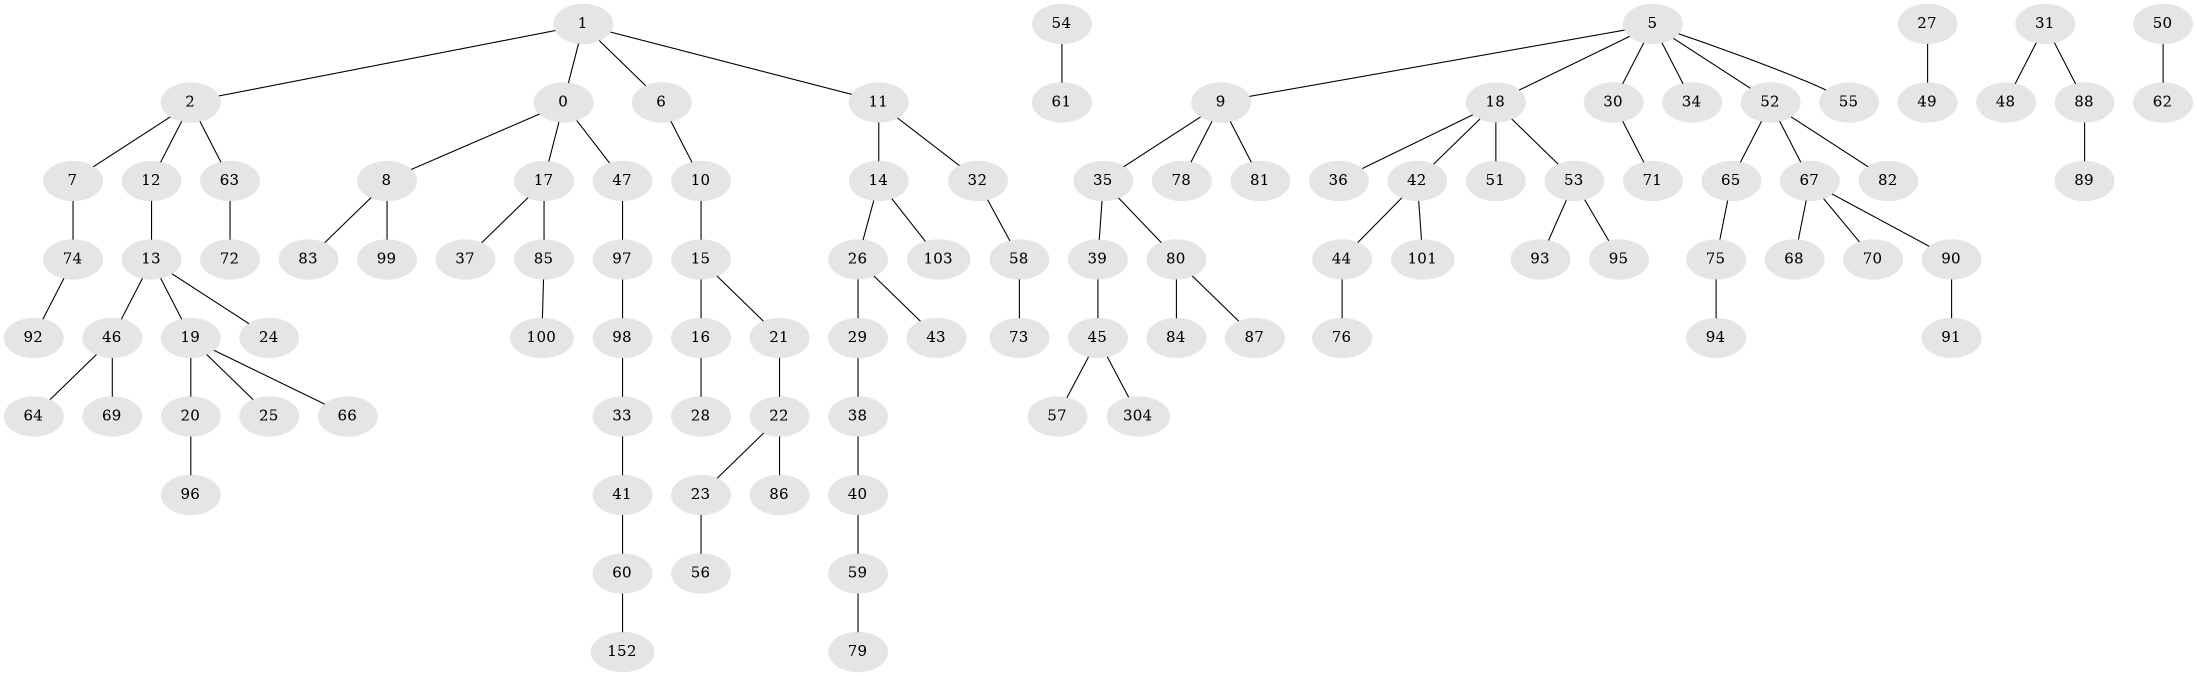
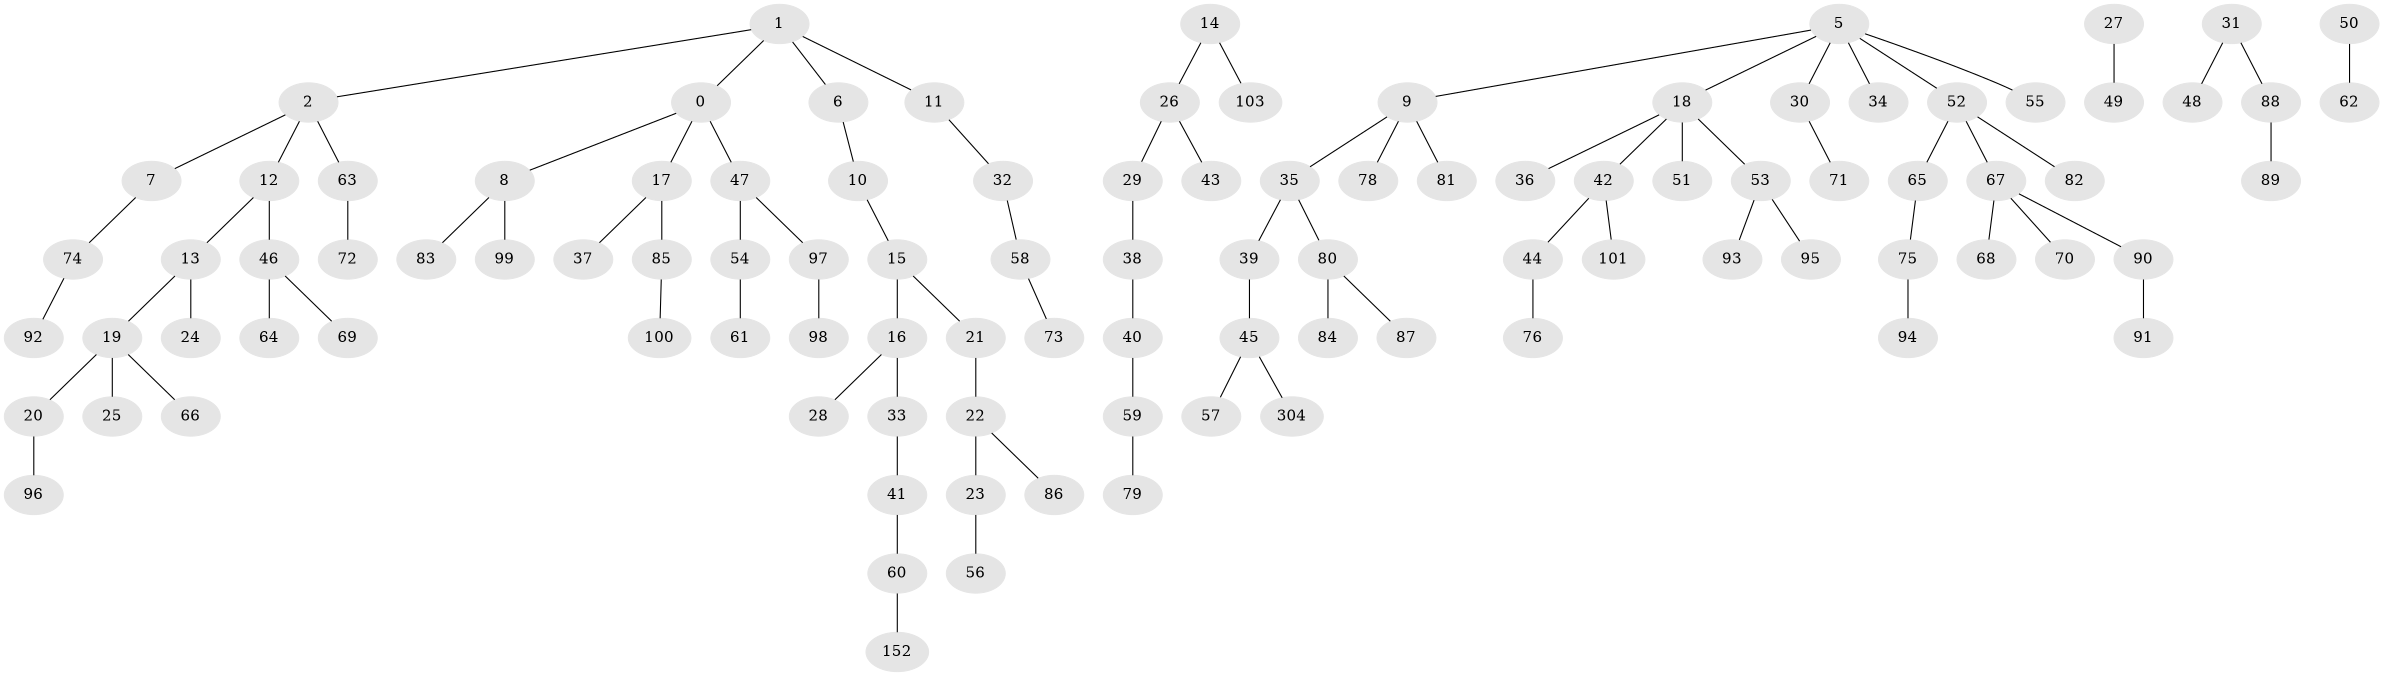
edge "11" -- "14": removed
edge "47" -- "54": added
edge "13" -- "46": now "12" -- "46"
edge "98" -- "33": now "16" -- "33"
